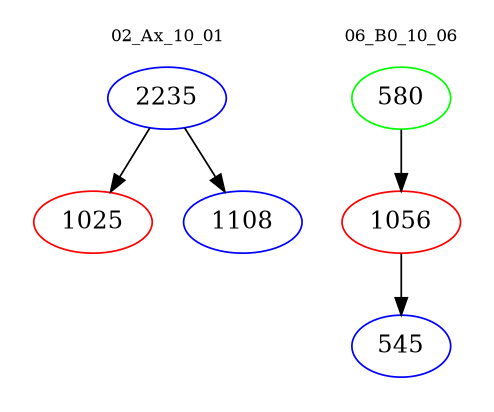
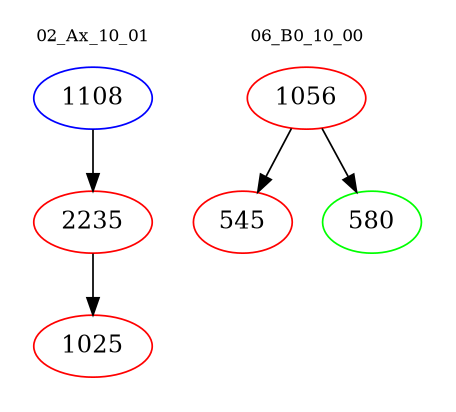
cluster "06_B0_10_06": label "06_B0_10_06" -> "06_B0_10_00"
node "2235": color blue -> red
edge "2235" -> "1108": reversed
edge "580" -> "1056": reversed
node "545": color blue -> red
